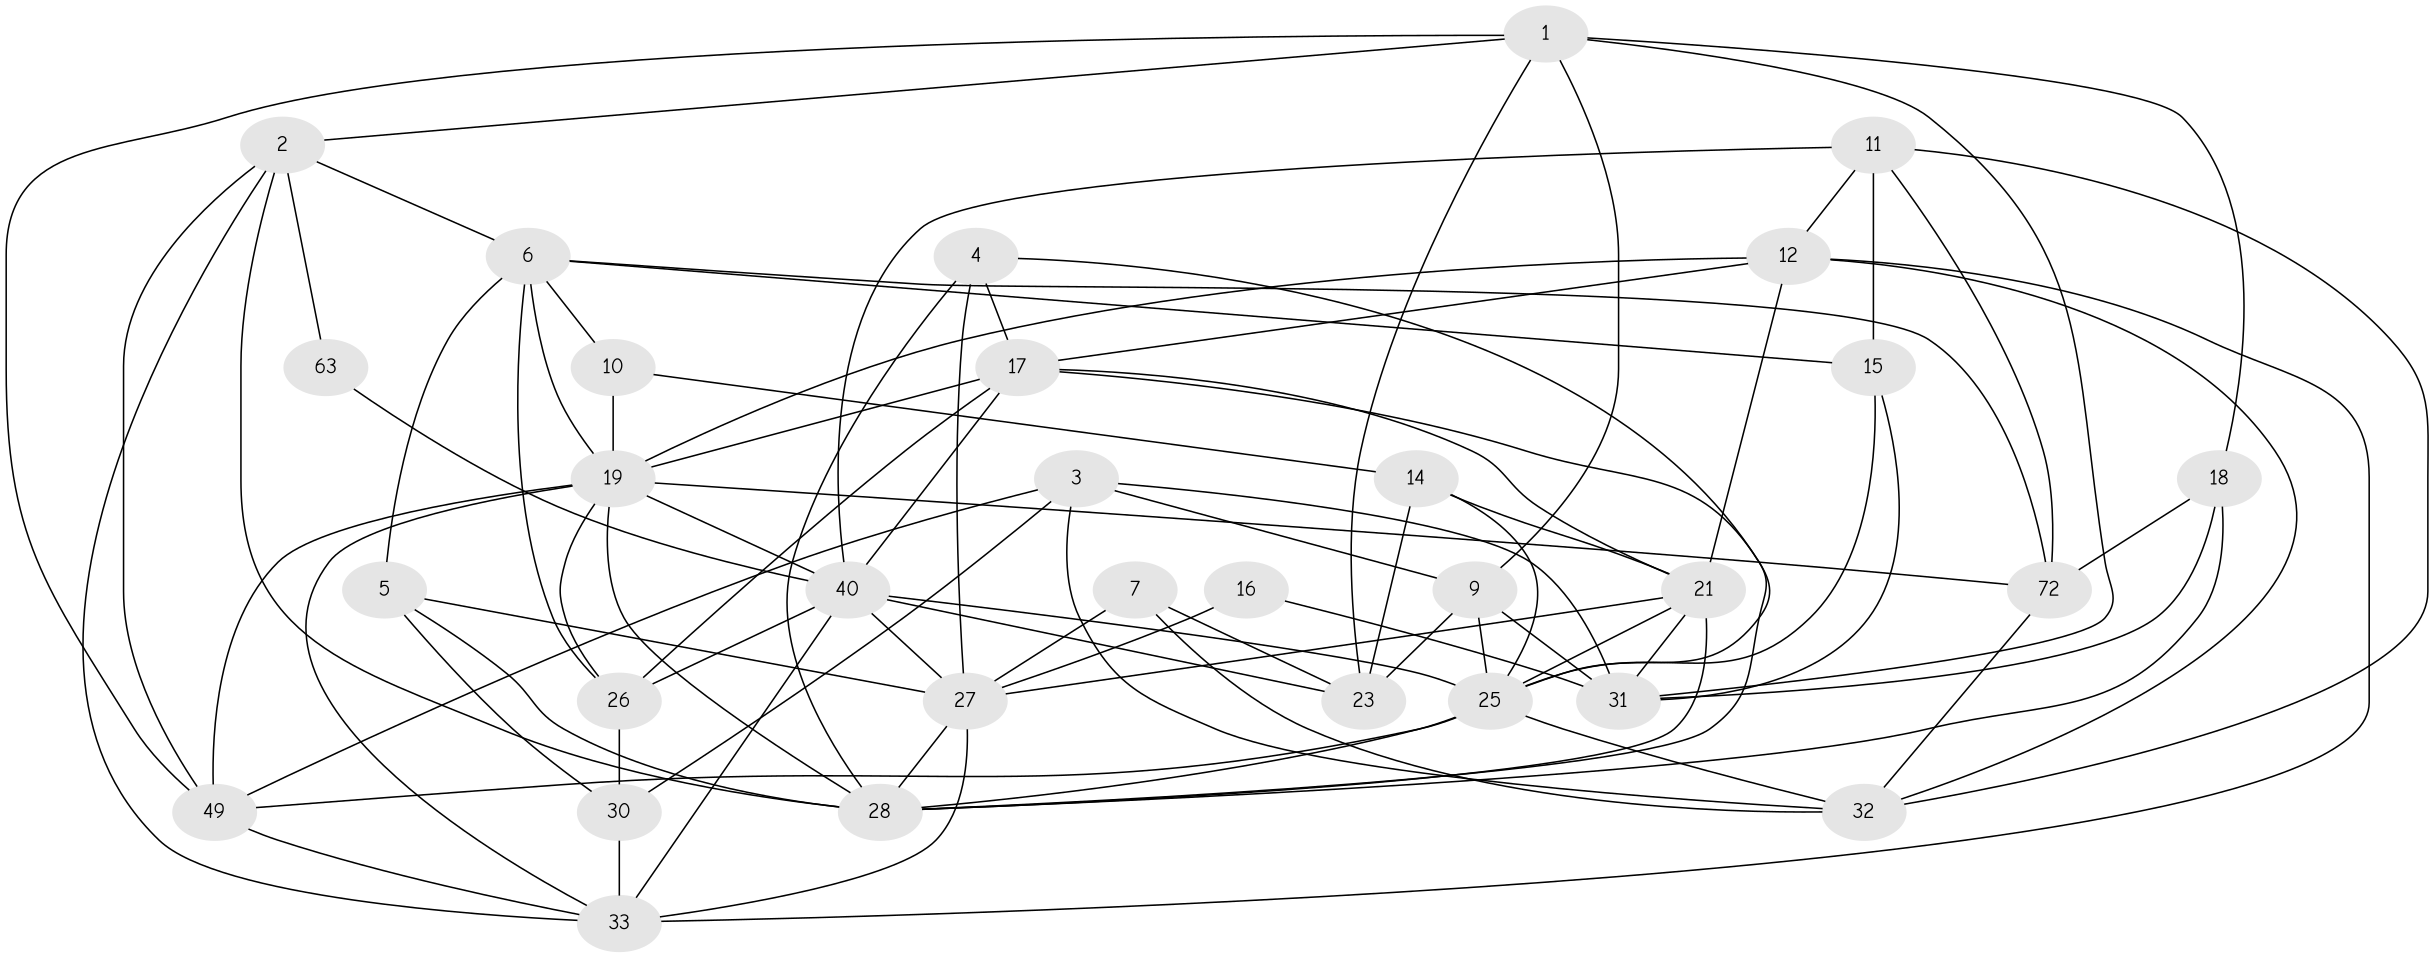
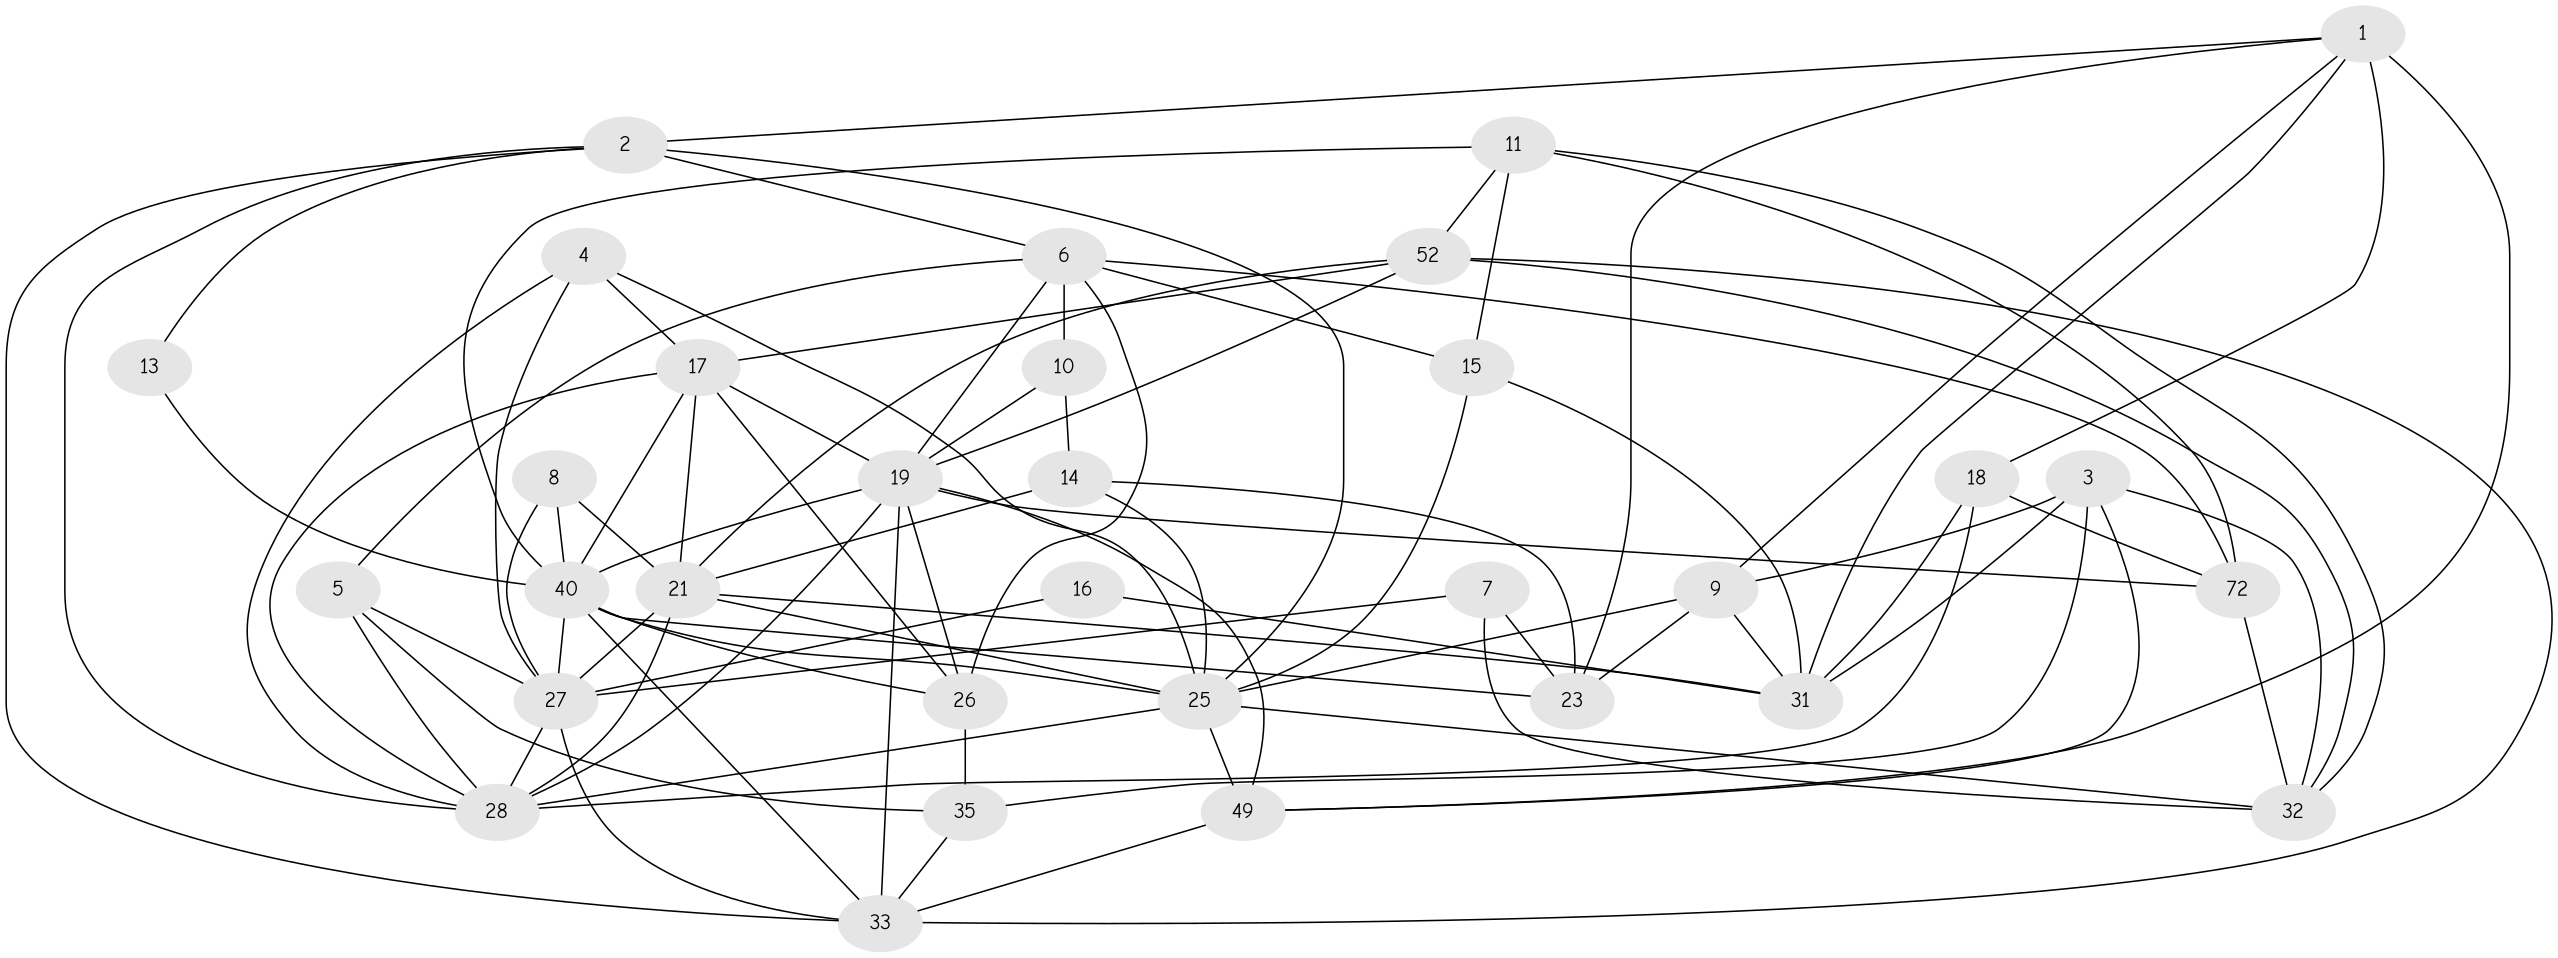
node "12": label "12" -> "52"
node "63": label "63" -> "13"
edge "2" -- "49": now "2" -- "25"
node "8": added
node "30": label "30" -> "35"
